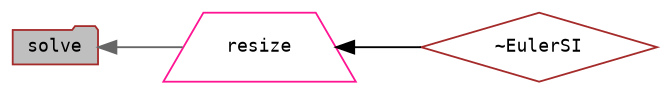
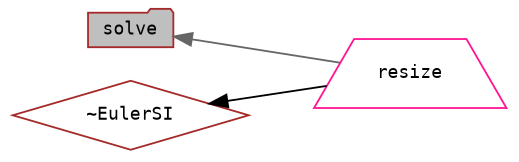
edge "~EulerSI" -> "resize": reversed
